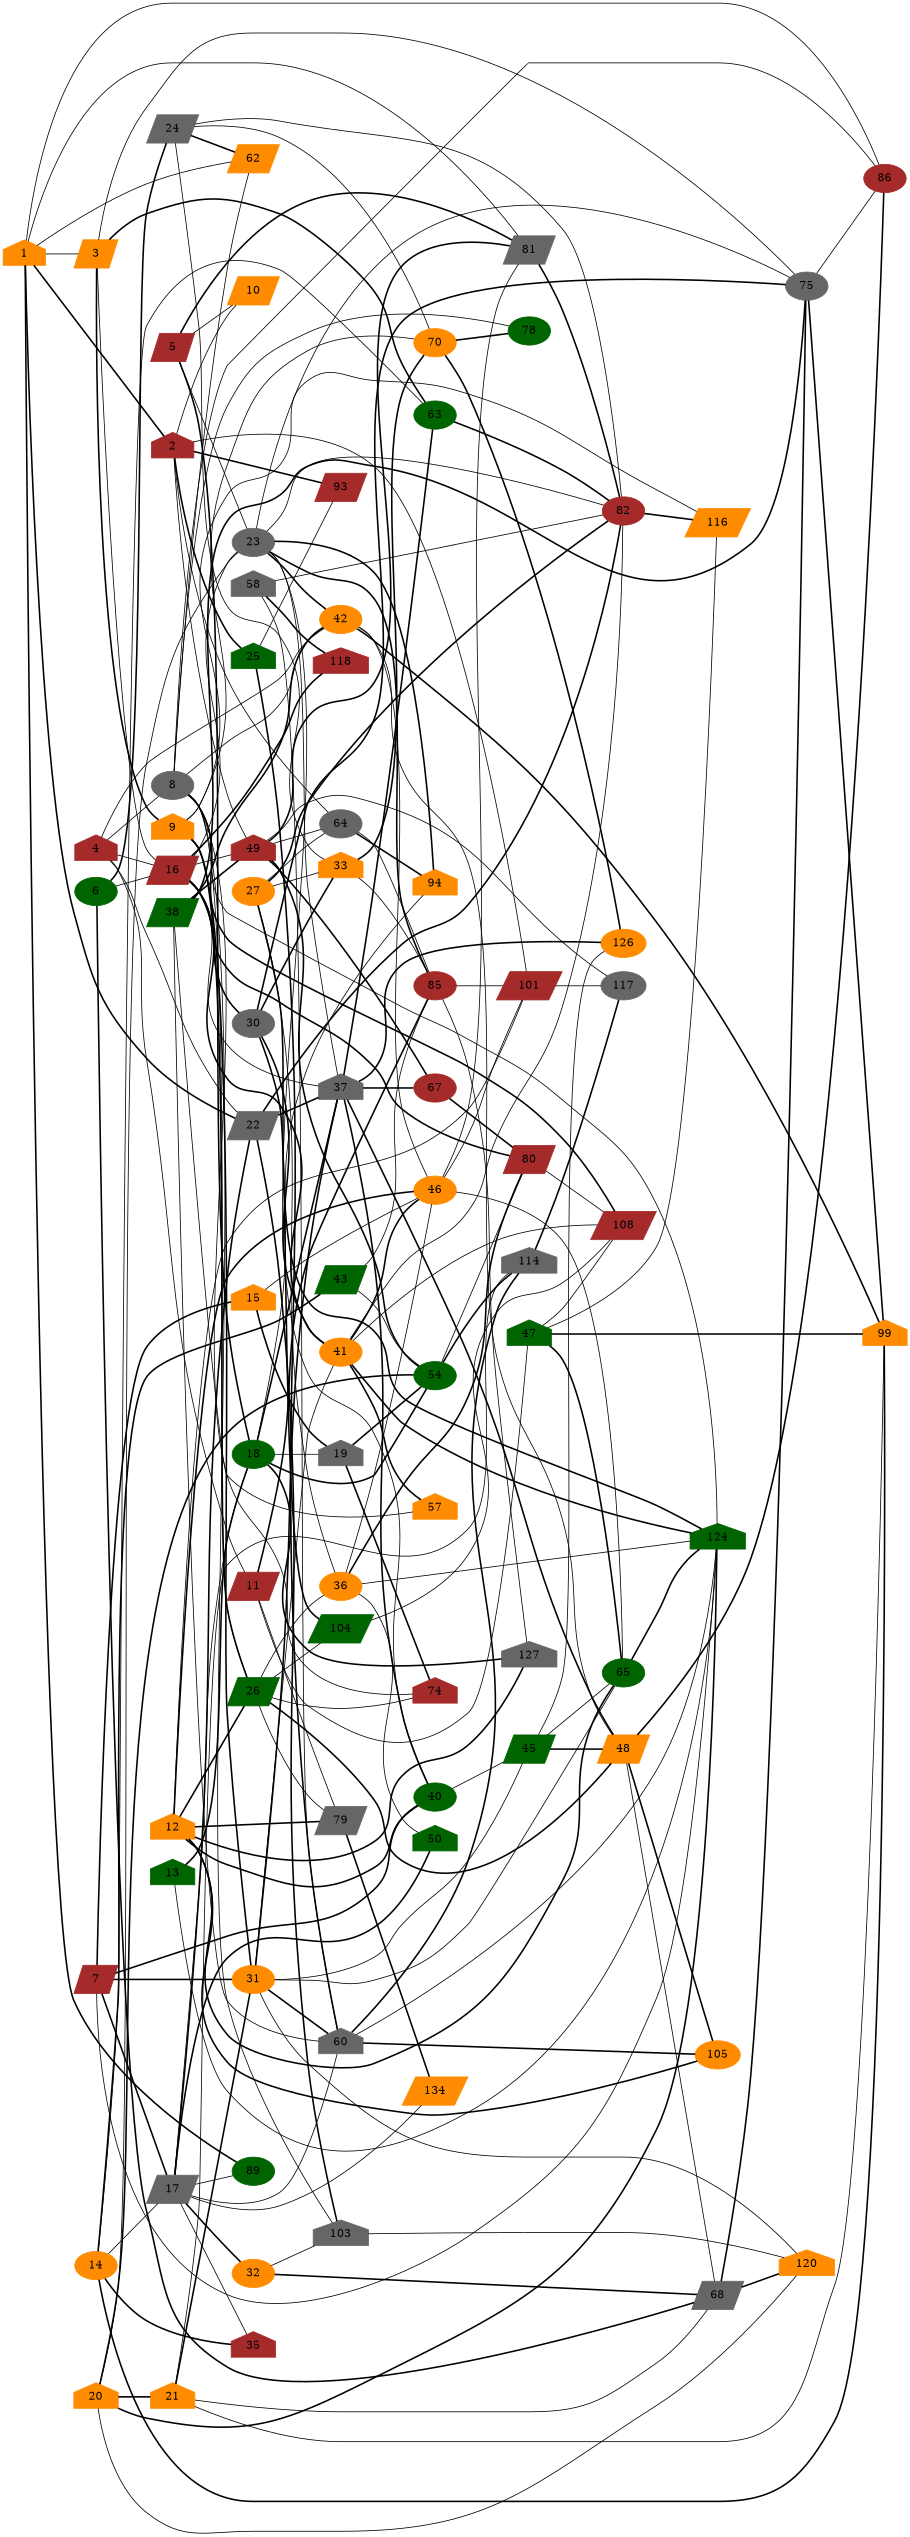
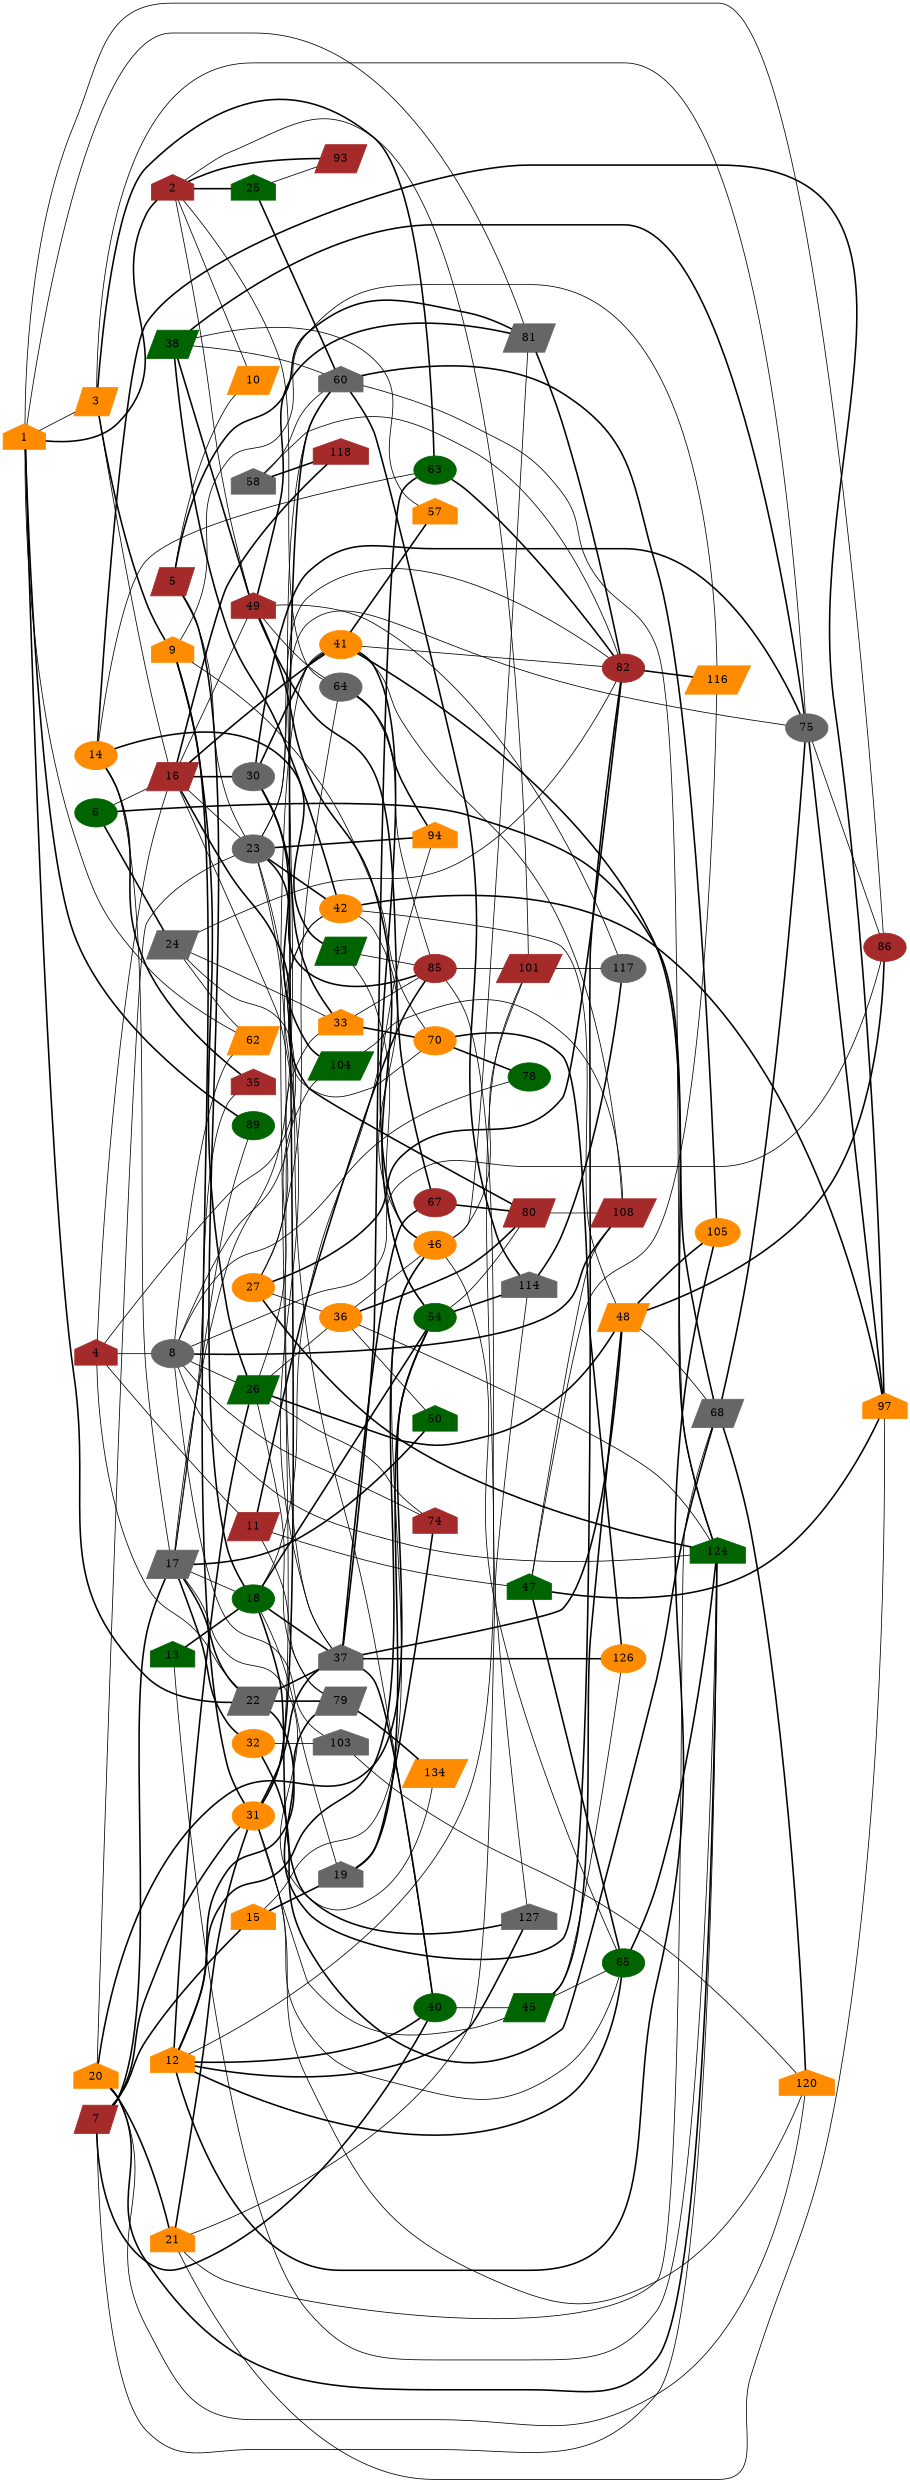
edge "24" -- "62": style bold -> solid
node "99": label "99" -> "97"
edge "22" -- "103": now "22" -- "79"
